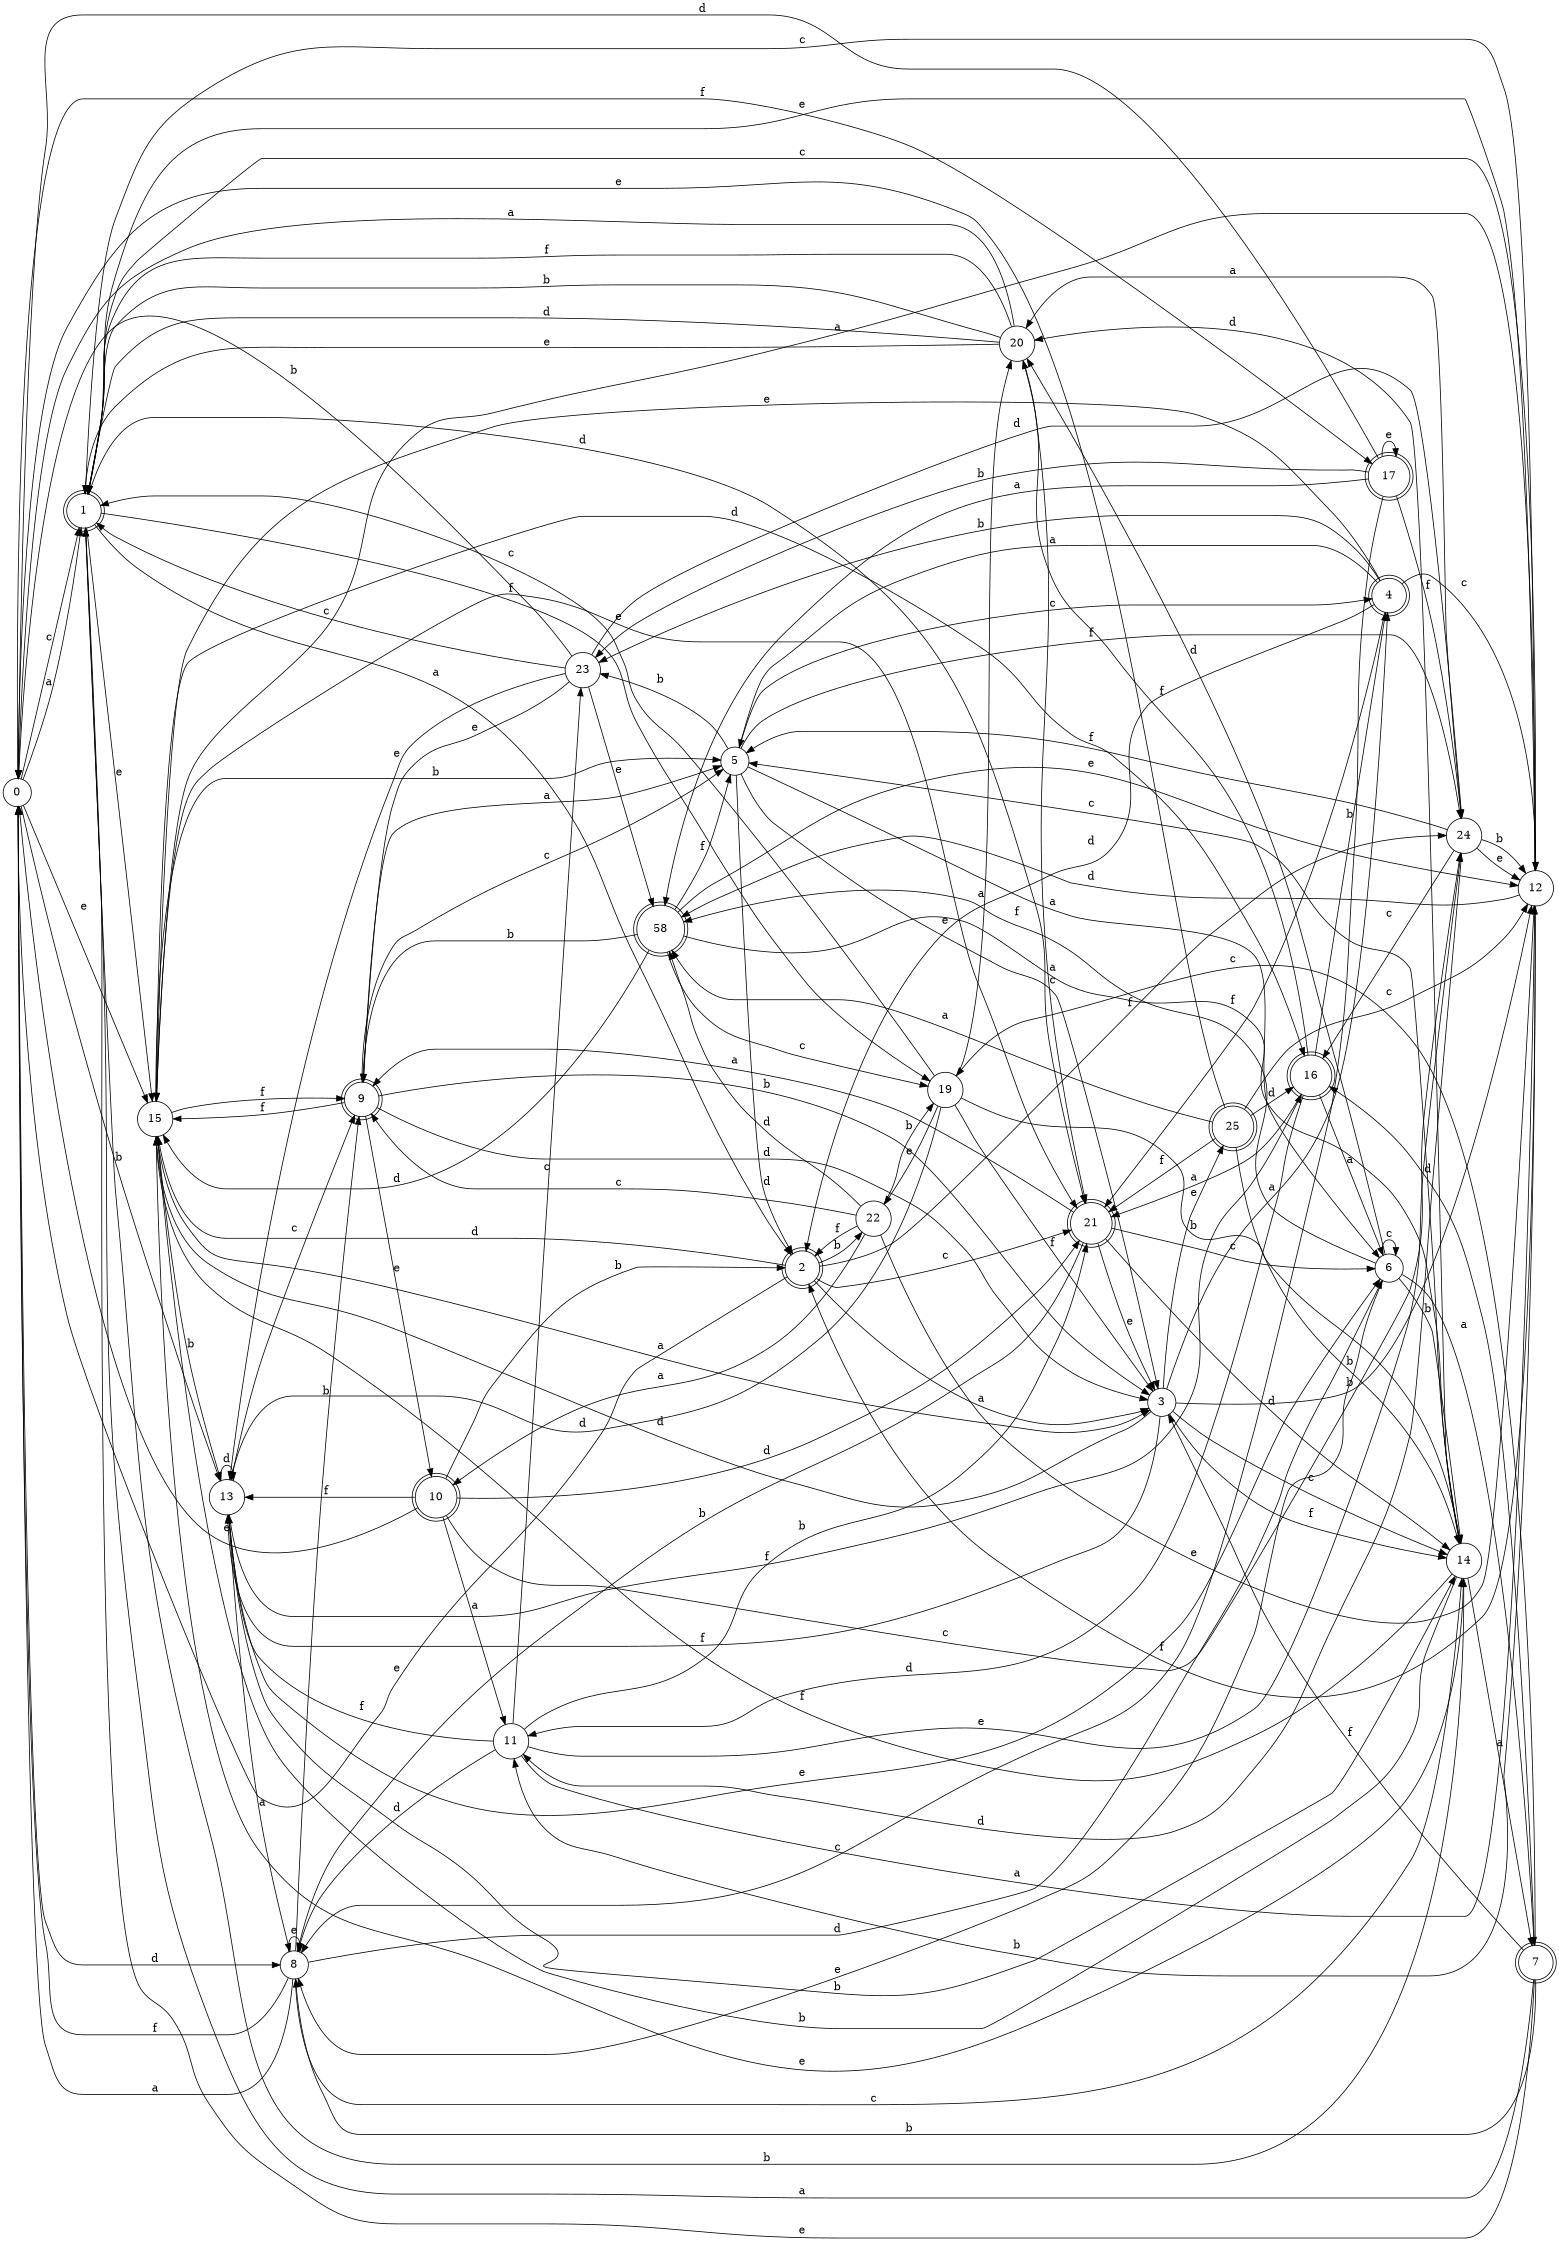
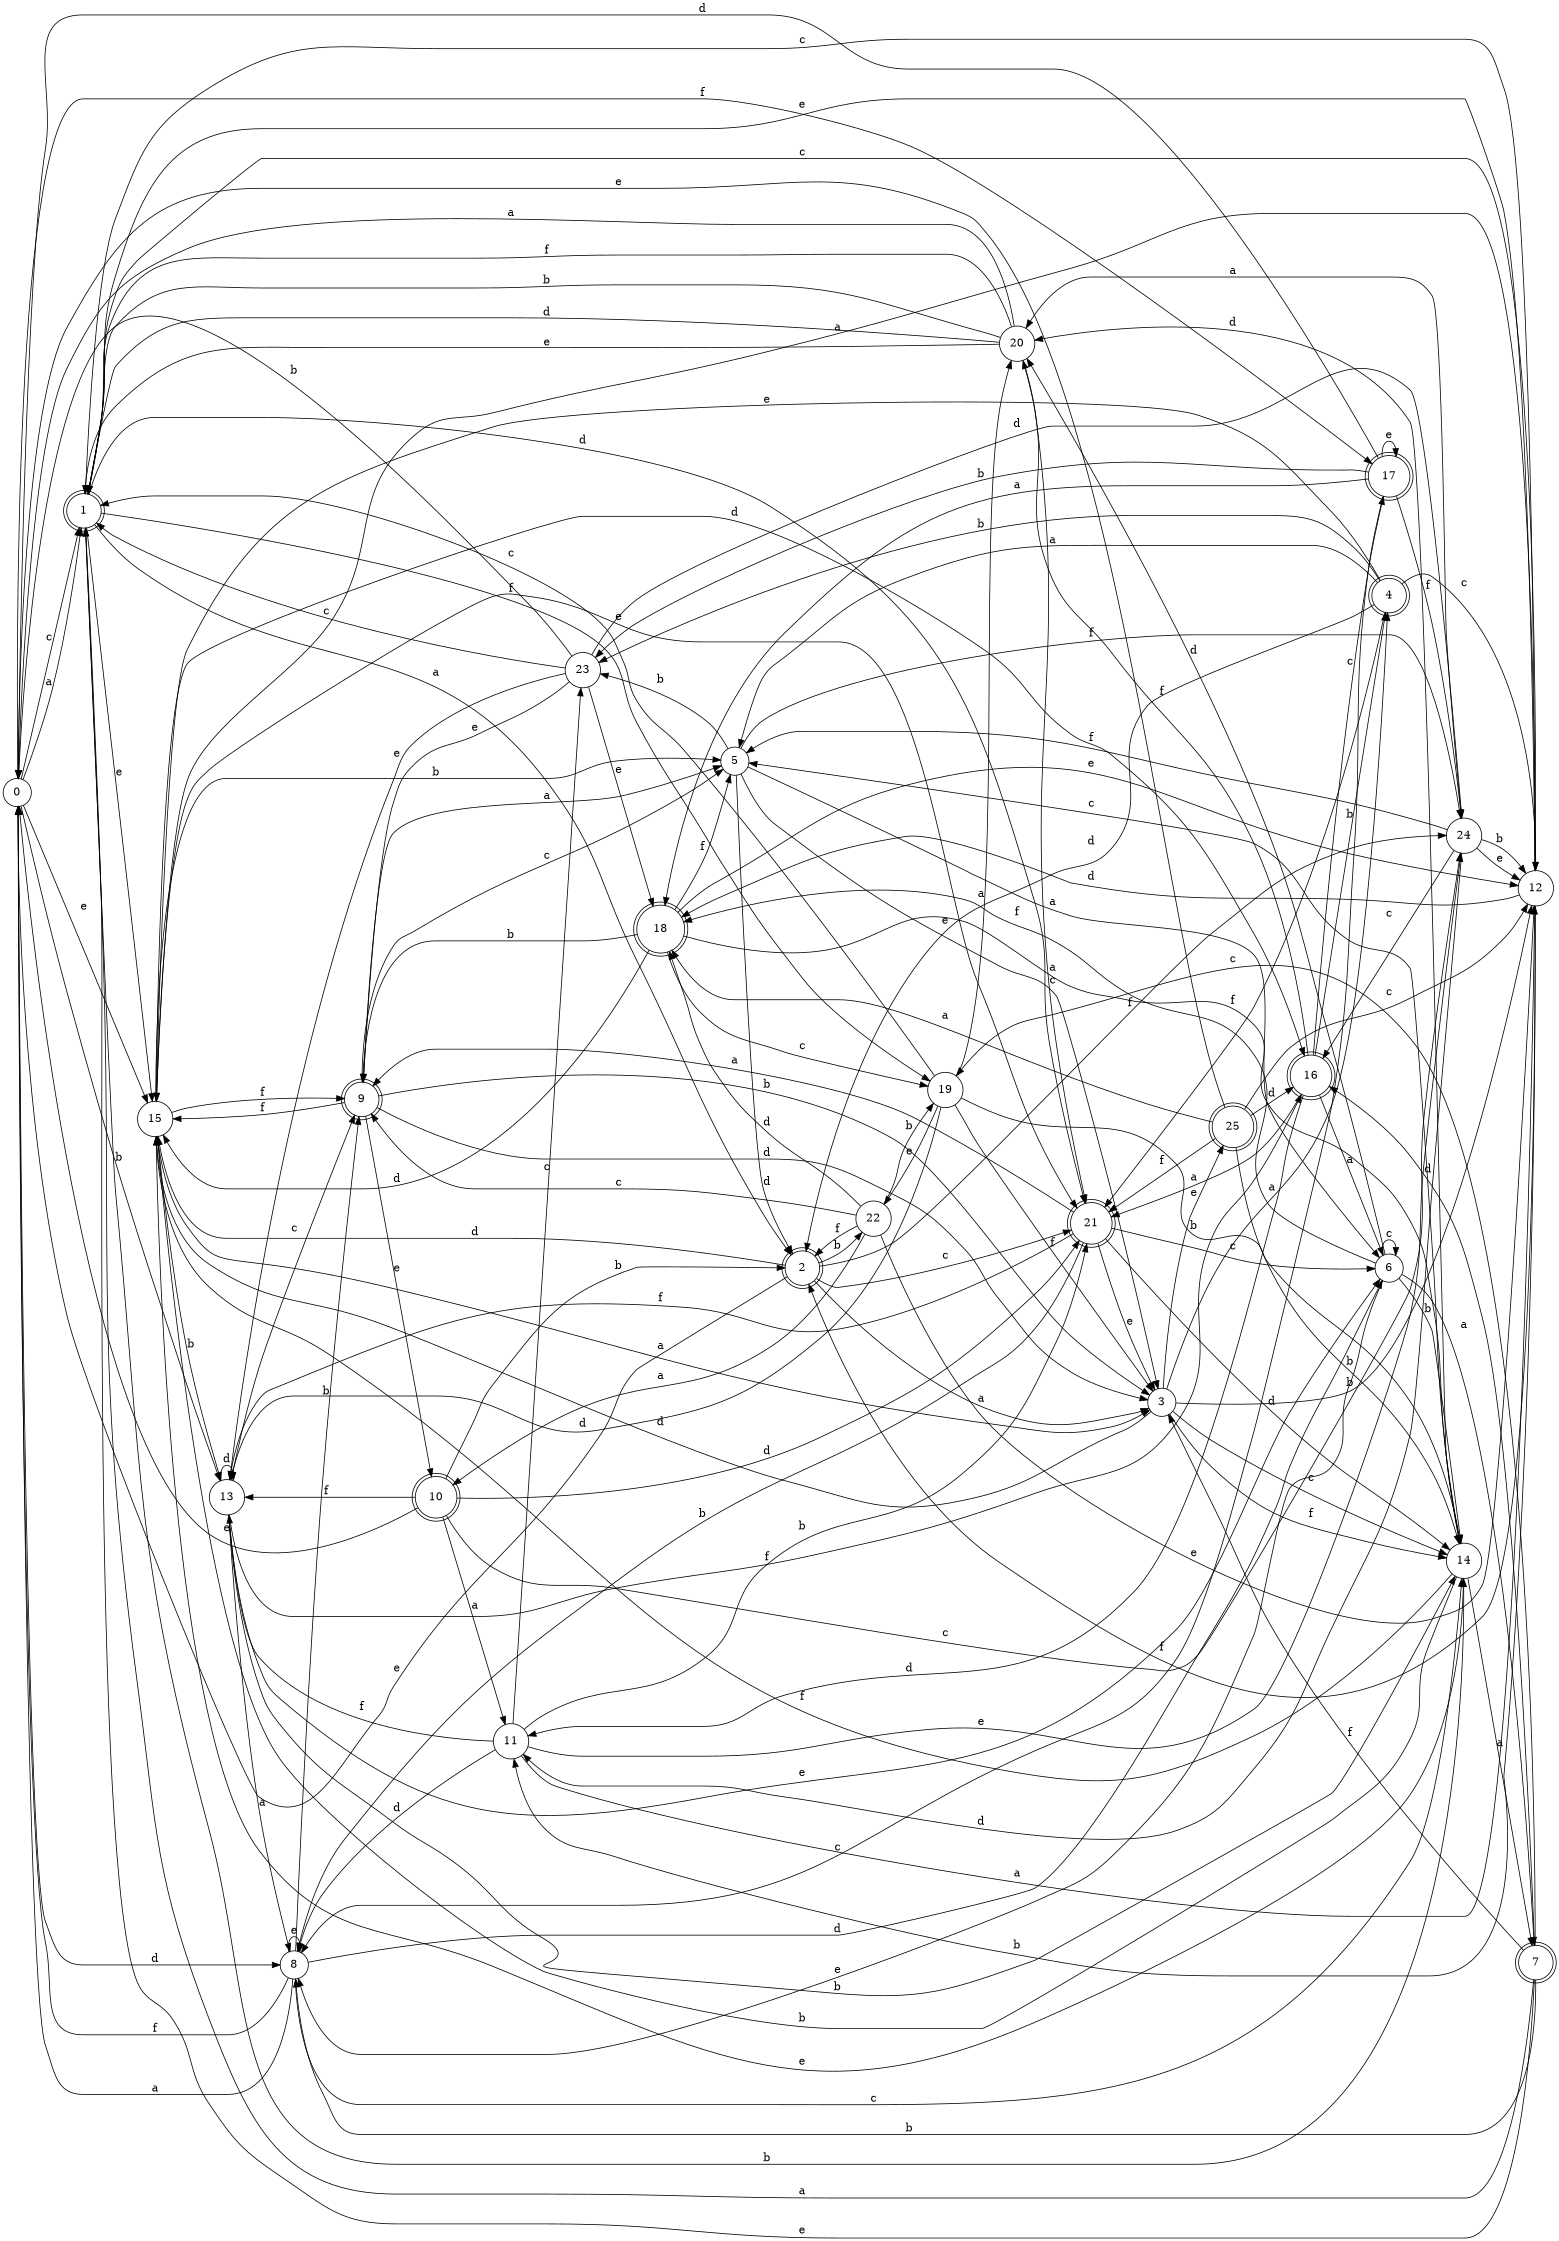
edge "5" -> "4": removed, label "c"
edge "16" -> "17": added, label "c"
node "58": label "58" -> "18"
edge "3" -> "13": now "21" -> "13"
